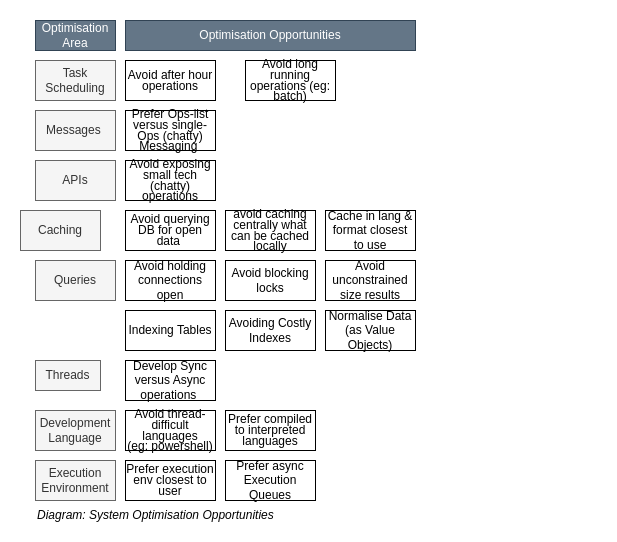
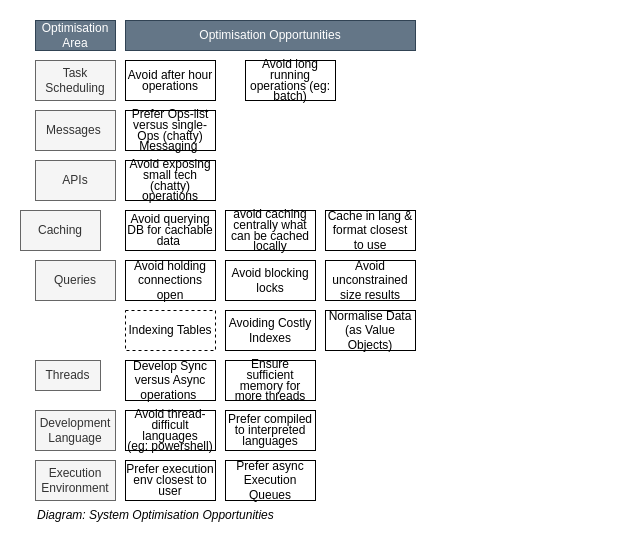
node "Avoid querying DB for open data": label "Avoid querying DB for open data" -> "Avoid querying DB for cachable data"
node "Indexing Tables": style solid -> dashed
node "Ensure sufficient memory for more threads": added
